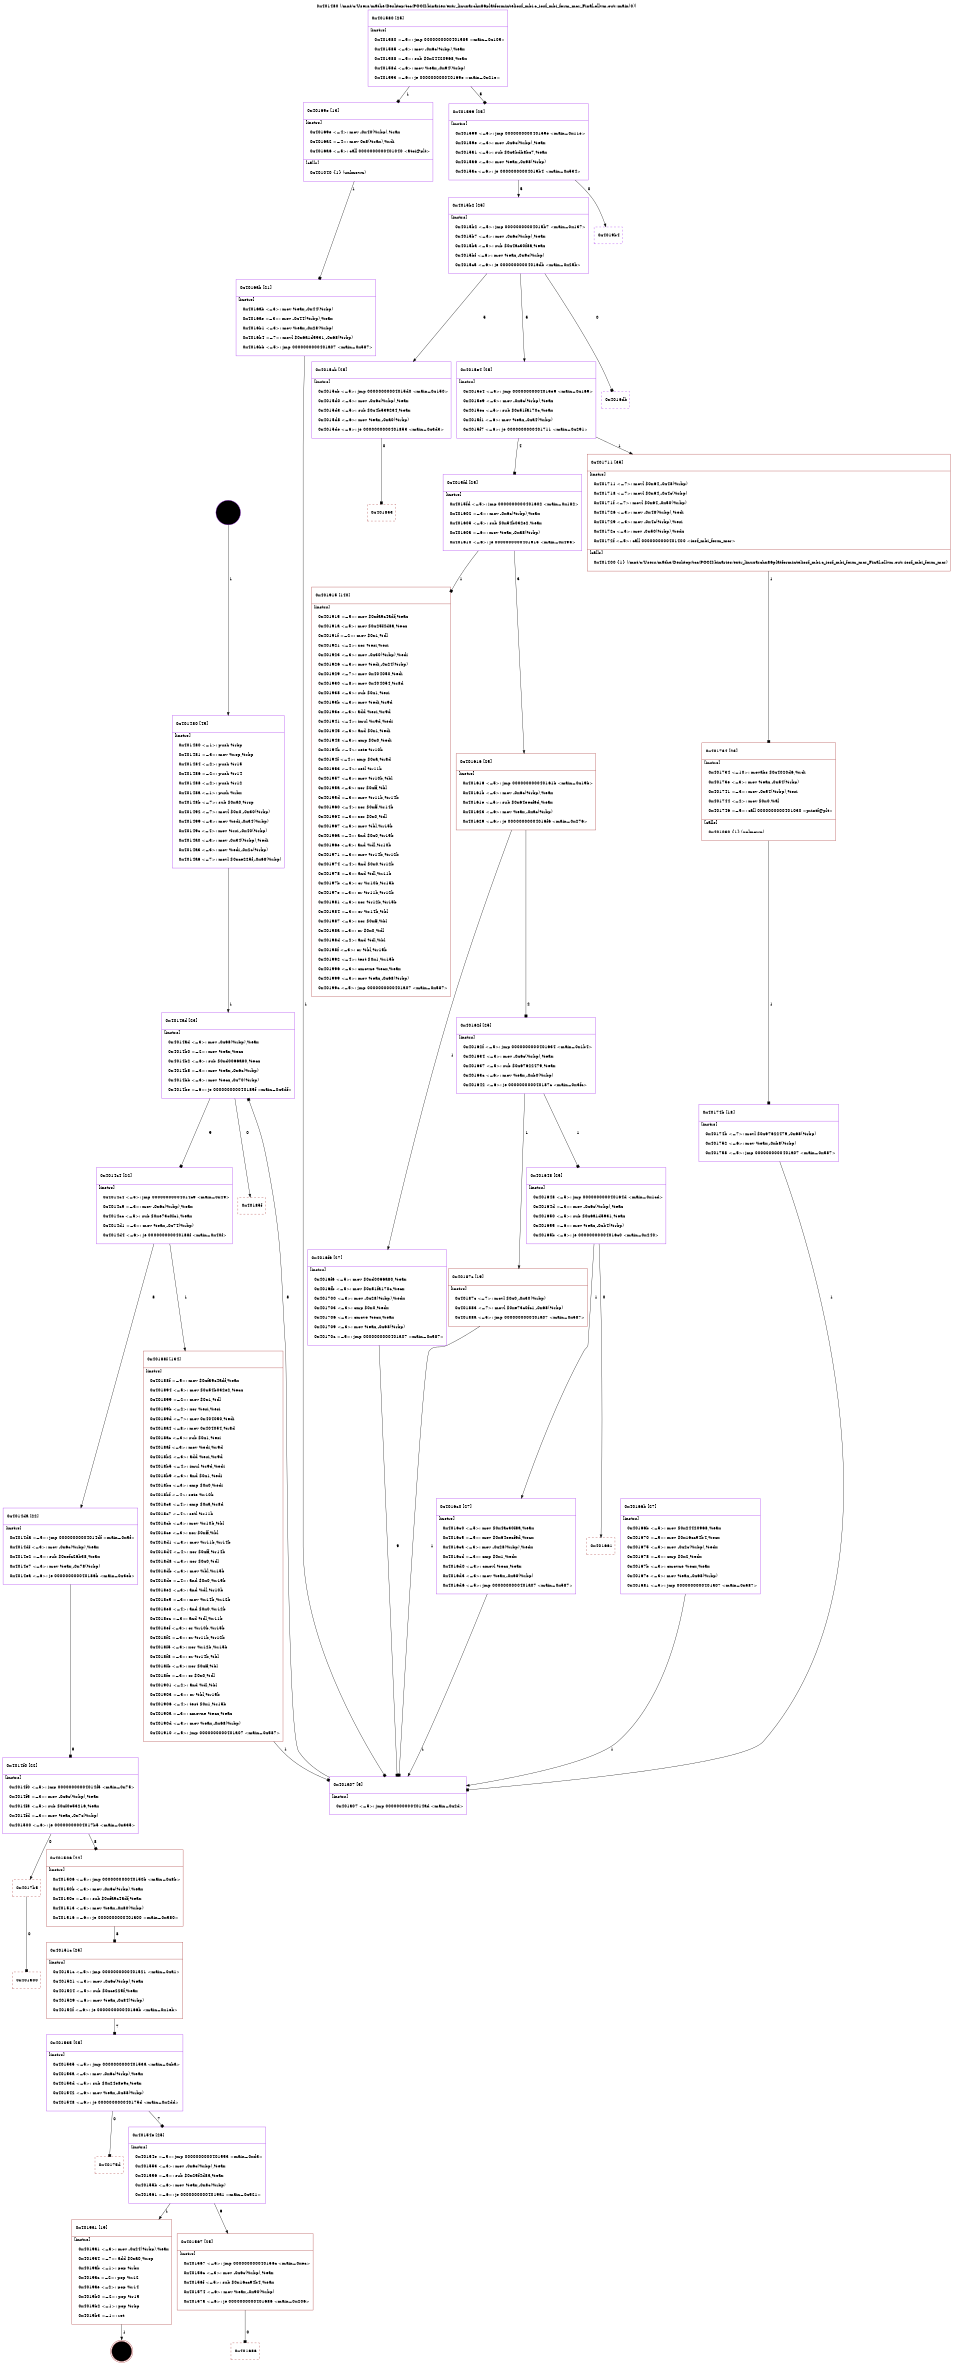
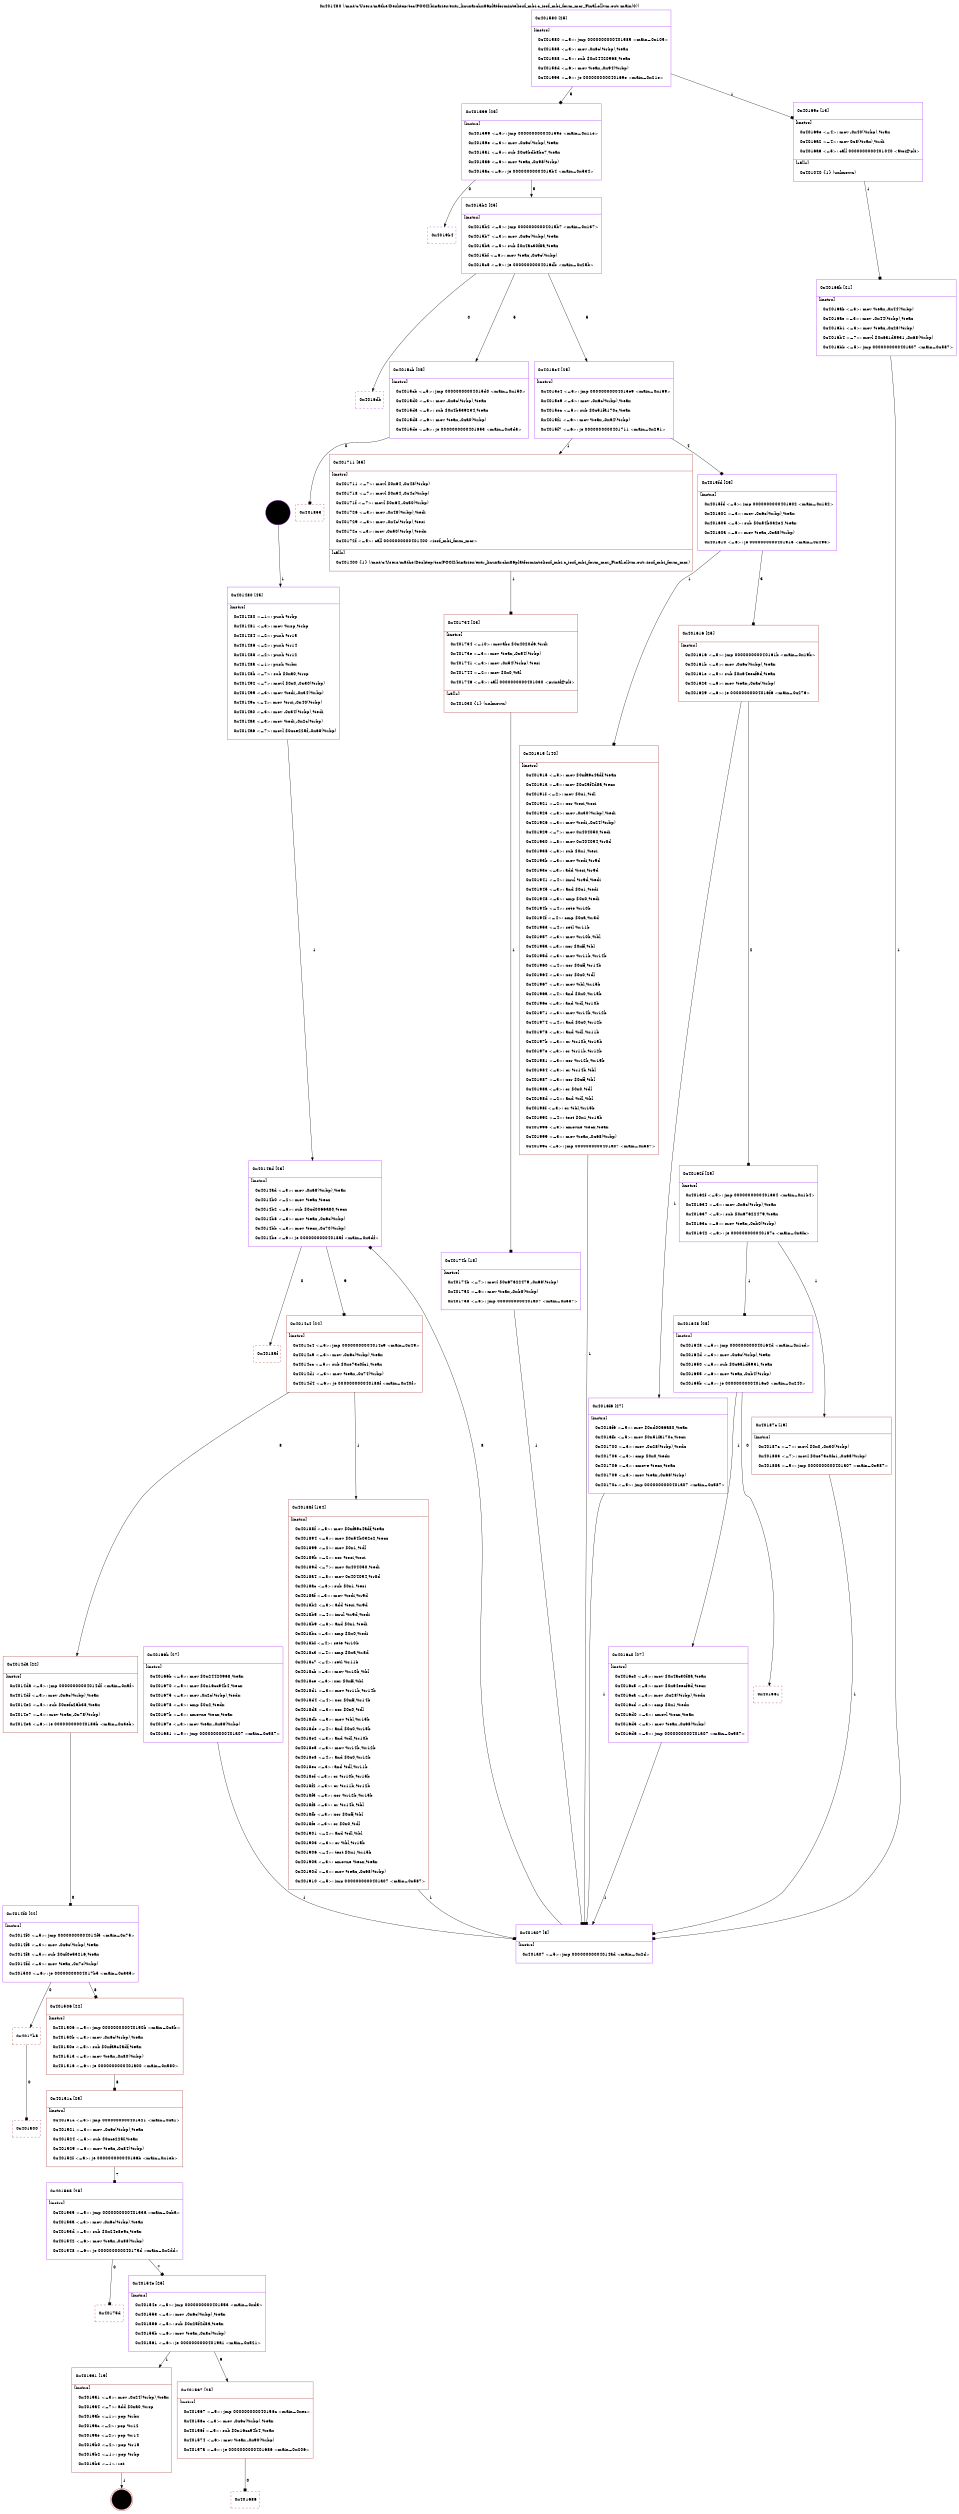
edge "0x4015b2 [25]" -> "0x4016db": arrowhead box -> normal
edge "0x4015fd [25]" -> "0x401616 [25]": arrowhead normal -> box
node "0x4014c4 [22]": color purple -> brown
edge "0x401915 [140]" -> "0x401a07 [5]": added, label "1"
node "0x4014da [22]": color purple -> brown
edge "0x4016f6 [27]" -> "0x401a07 [5]": label " 9" -> " 1"
